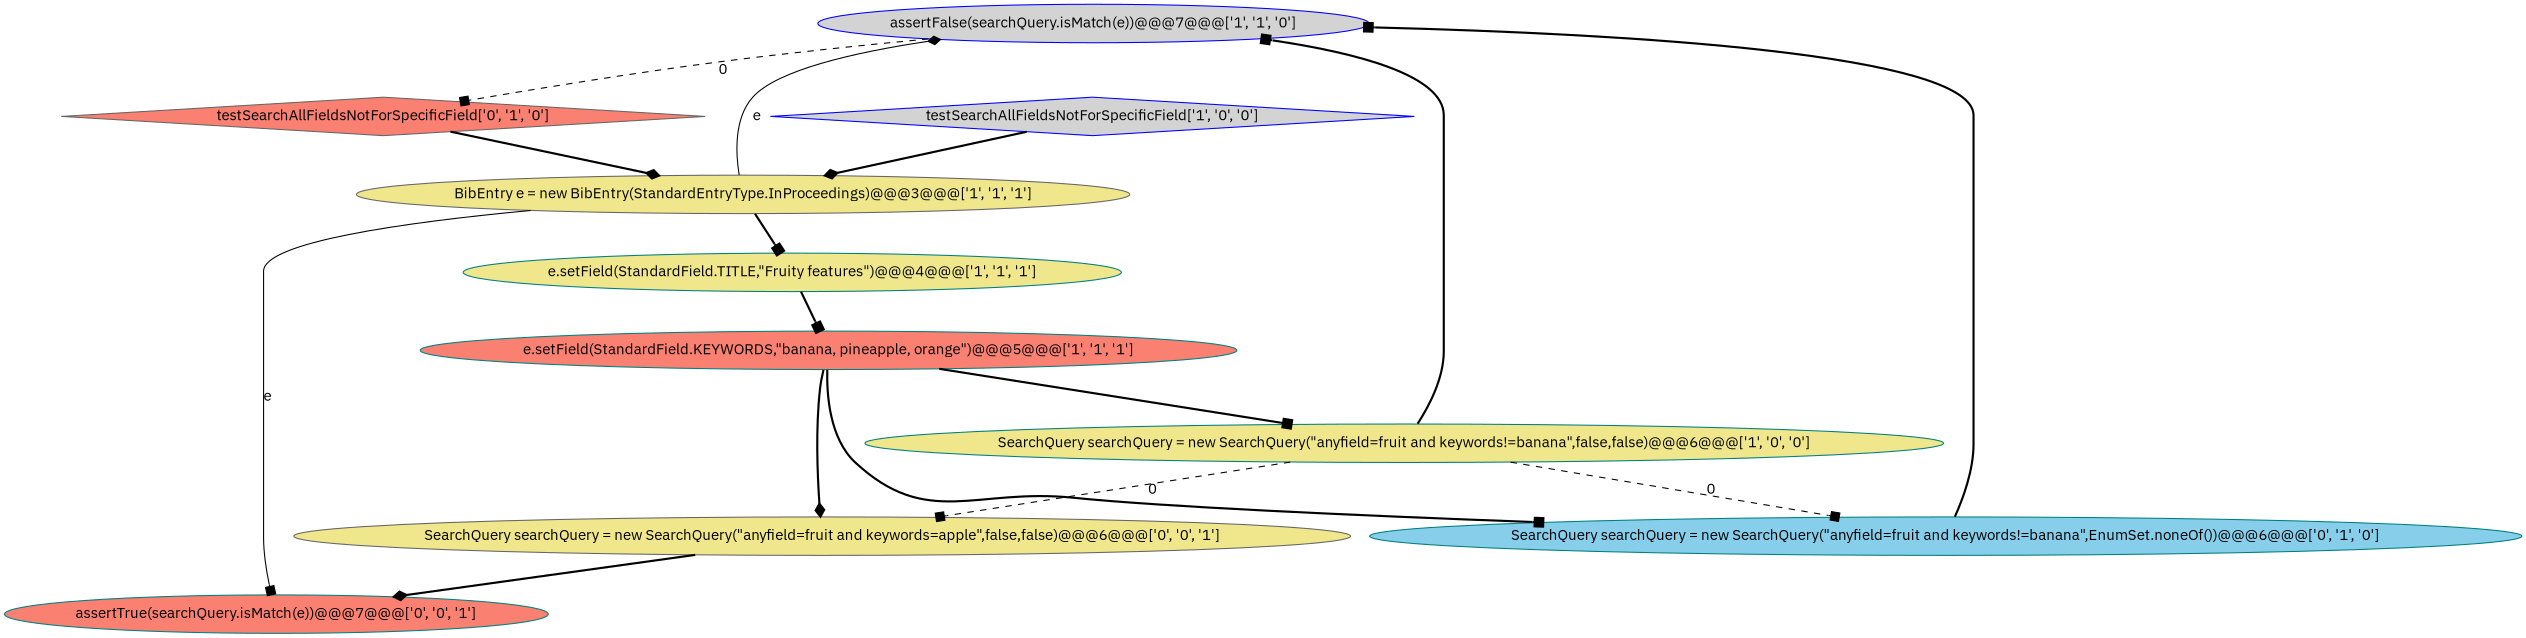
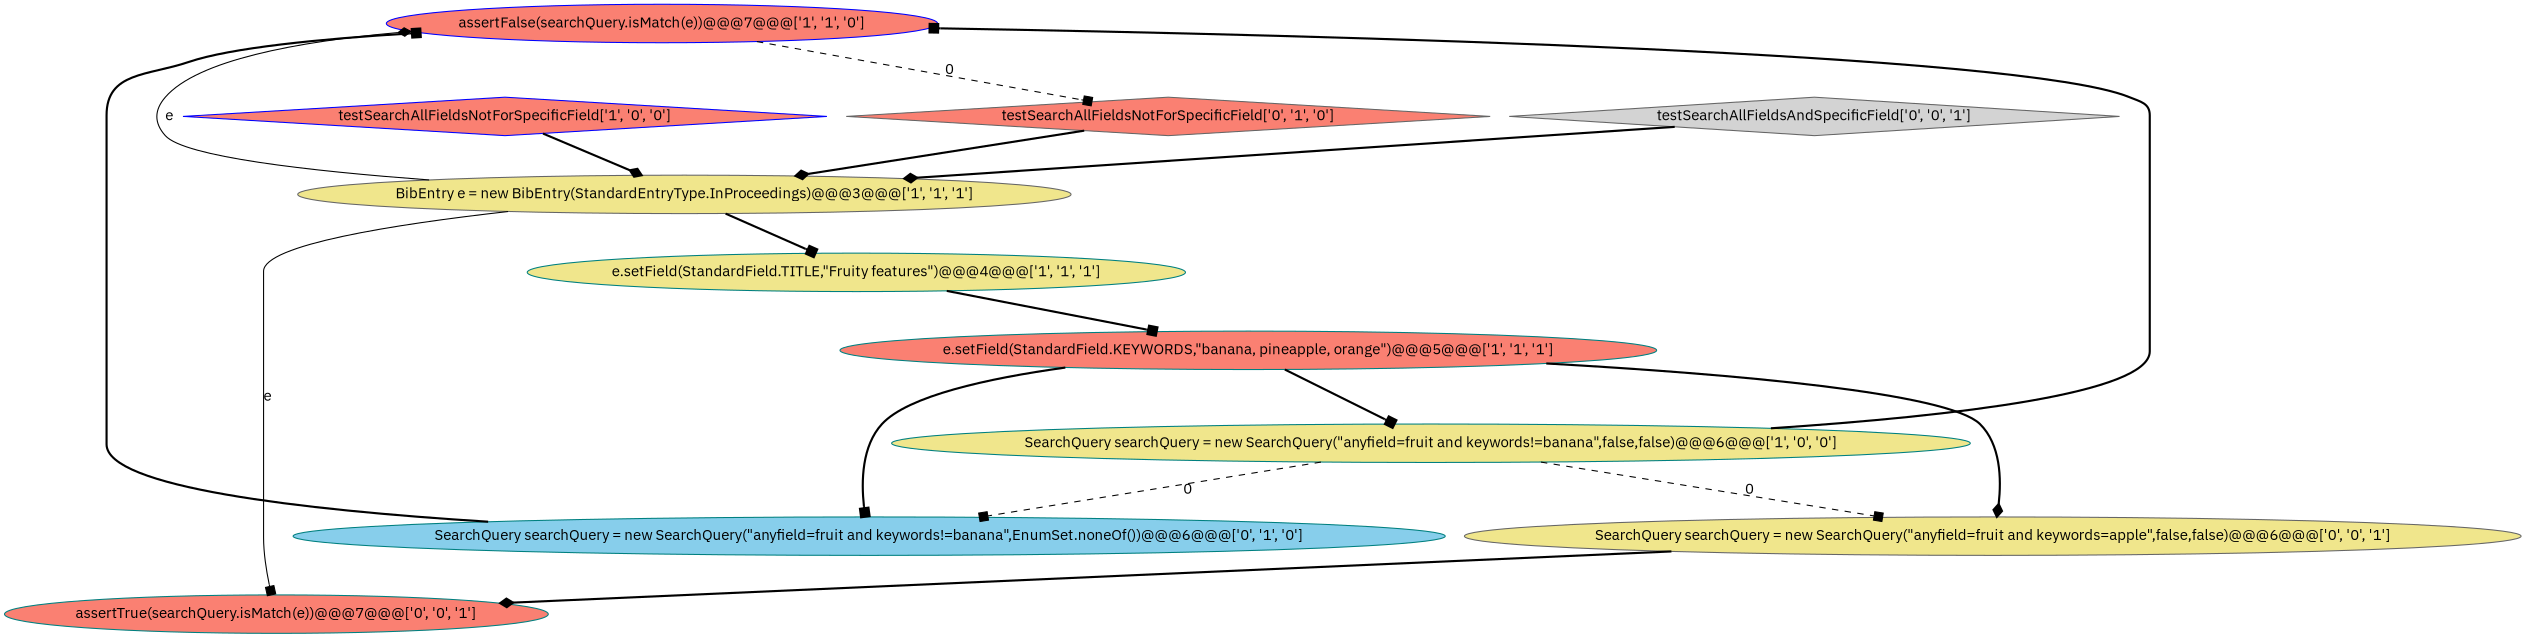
node "assertFalse(searchQuery.isMatch(e))@@@7@@@['1', '1', '0']": fillcolor lightgrey -> salmon
node "testSearchAllFieldsNotForSpecificField['1', '0', '0']": fillcolor lightgrey -> salmon
node "testSearchAllFieldsAndSpecificField['0', '0', '1']": added
